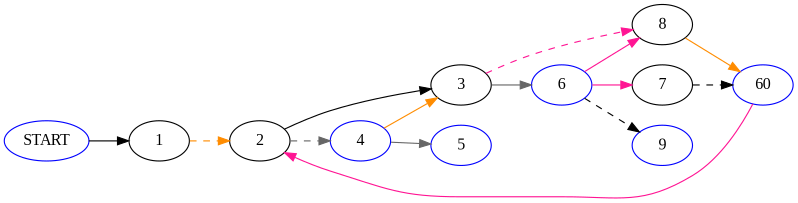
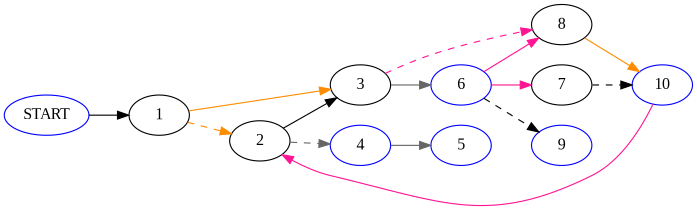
node "60": label "60" -> "10"
edge "4" -> "3": now "1" -> "3"
